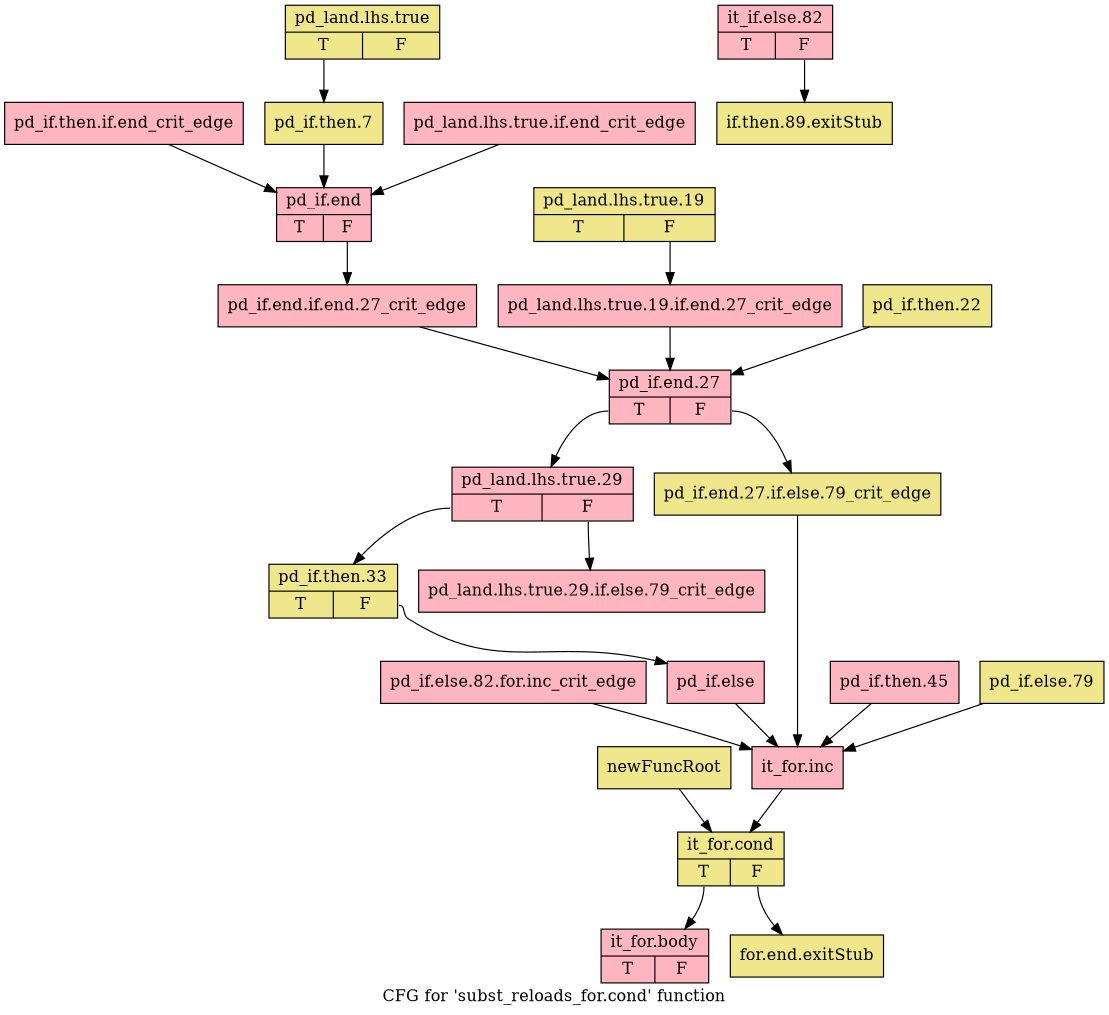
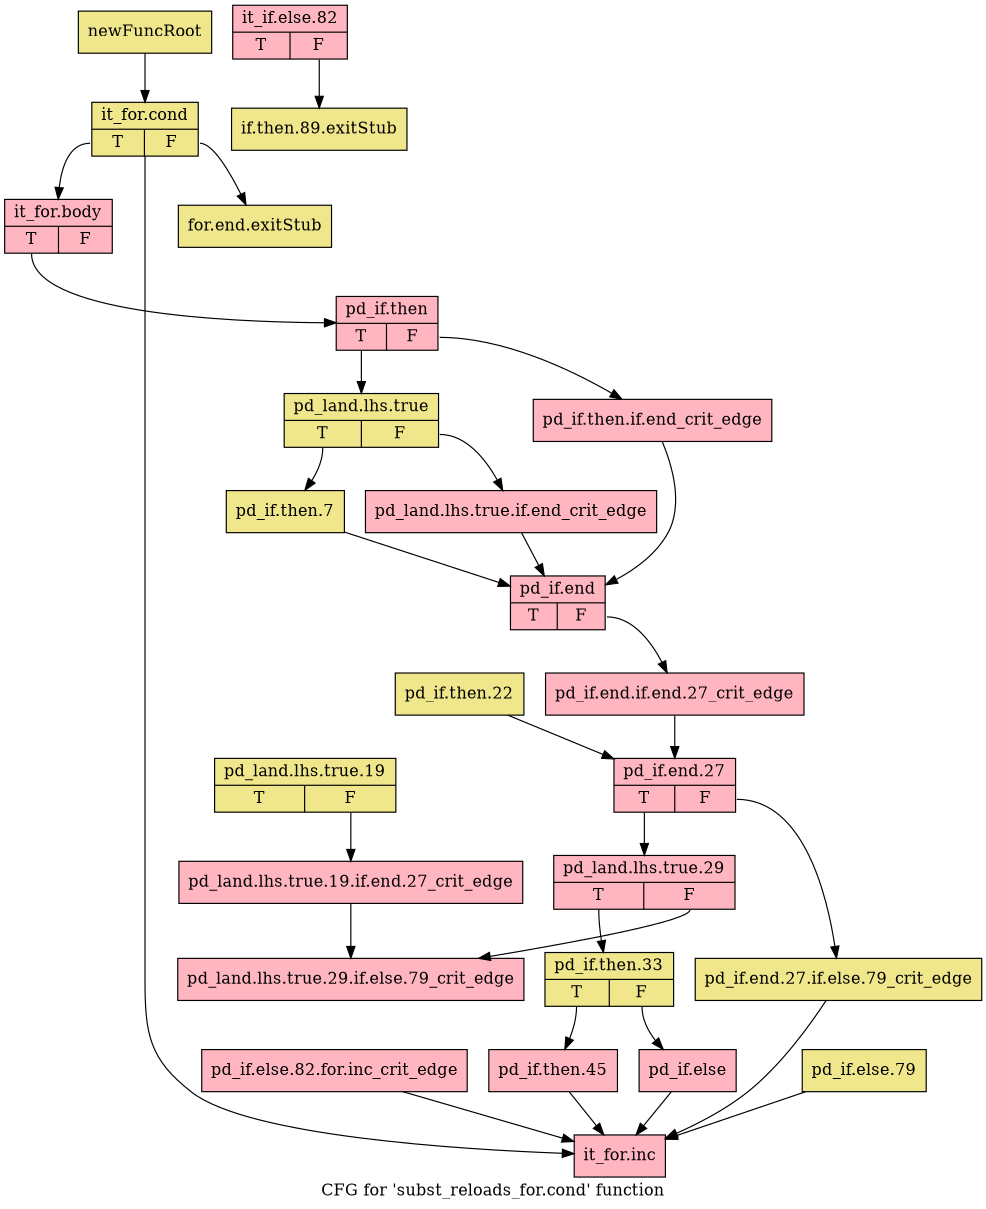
node "pd_if.then": added
edge "pd_land.lhs.true.19.if.end.27_crit_edge" -> "pd_if.end.27": now "pd_land.lhs.true.19.if.end.27_crit_edge" -> "pd_land.lhs.true.29.if.else.79_crit_edge"
edge "pd_land.lhs.true" -> "pd_land.lhs.true.if.end_crit_edge": added
edge "it_for.inc" -> "it_for.cond": reversed
edge "pd_if.then.33" -> "pd_if.then.45": added
